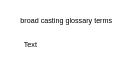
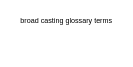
node "Text": removed
